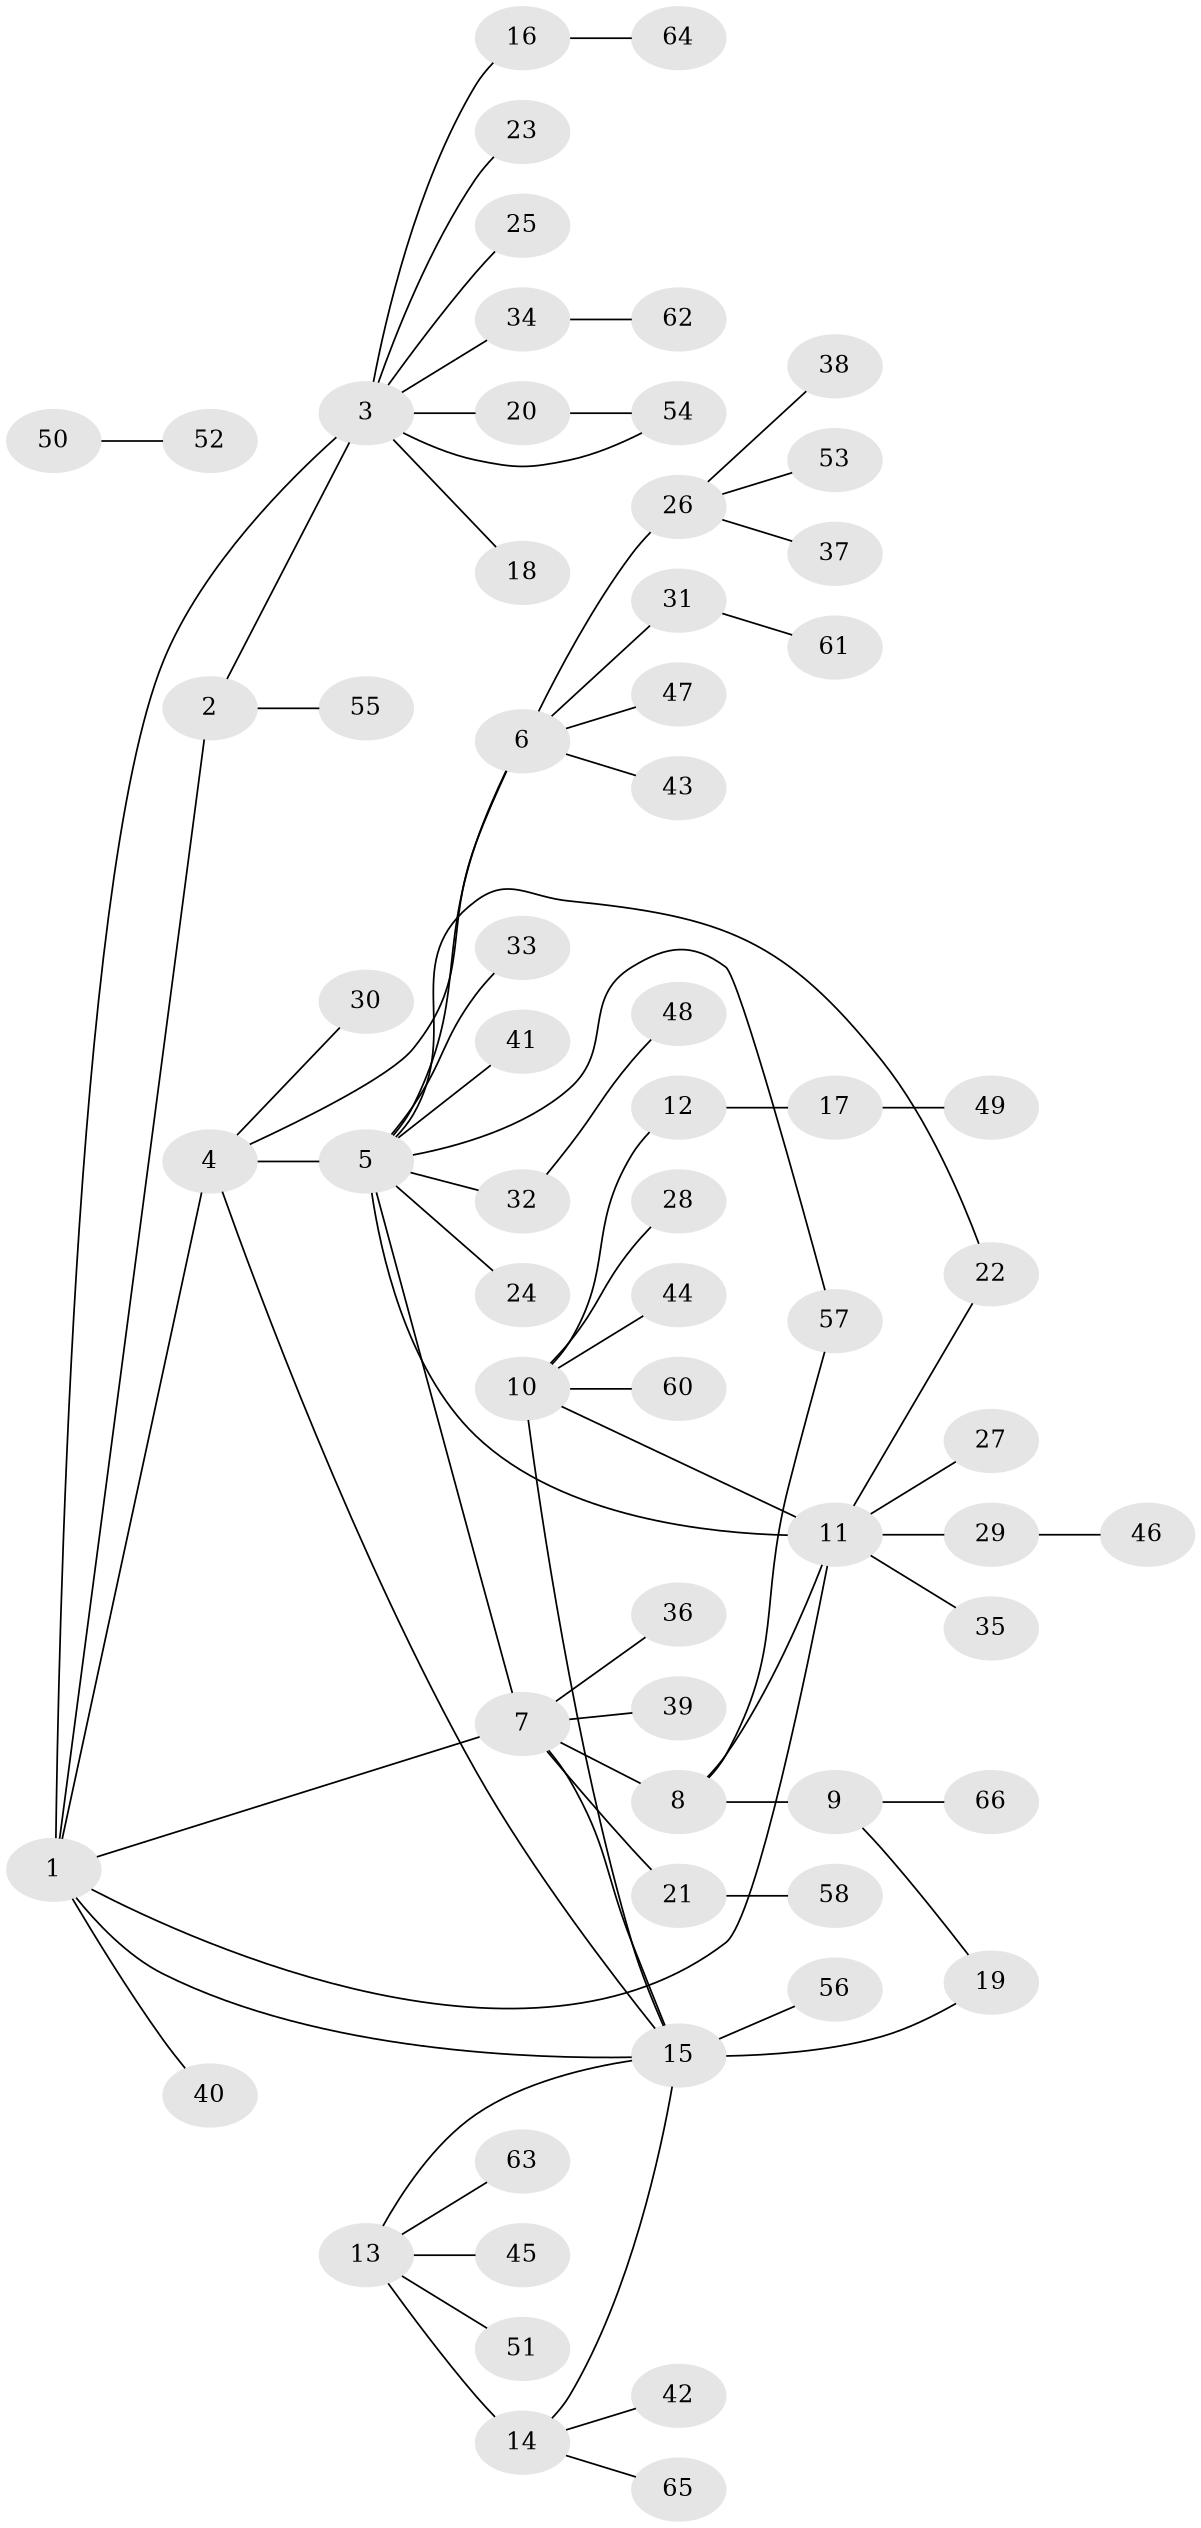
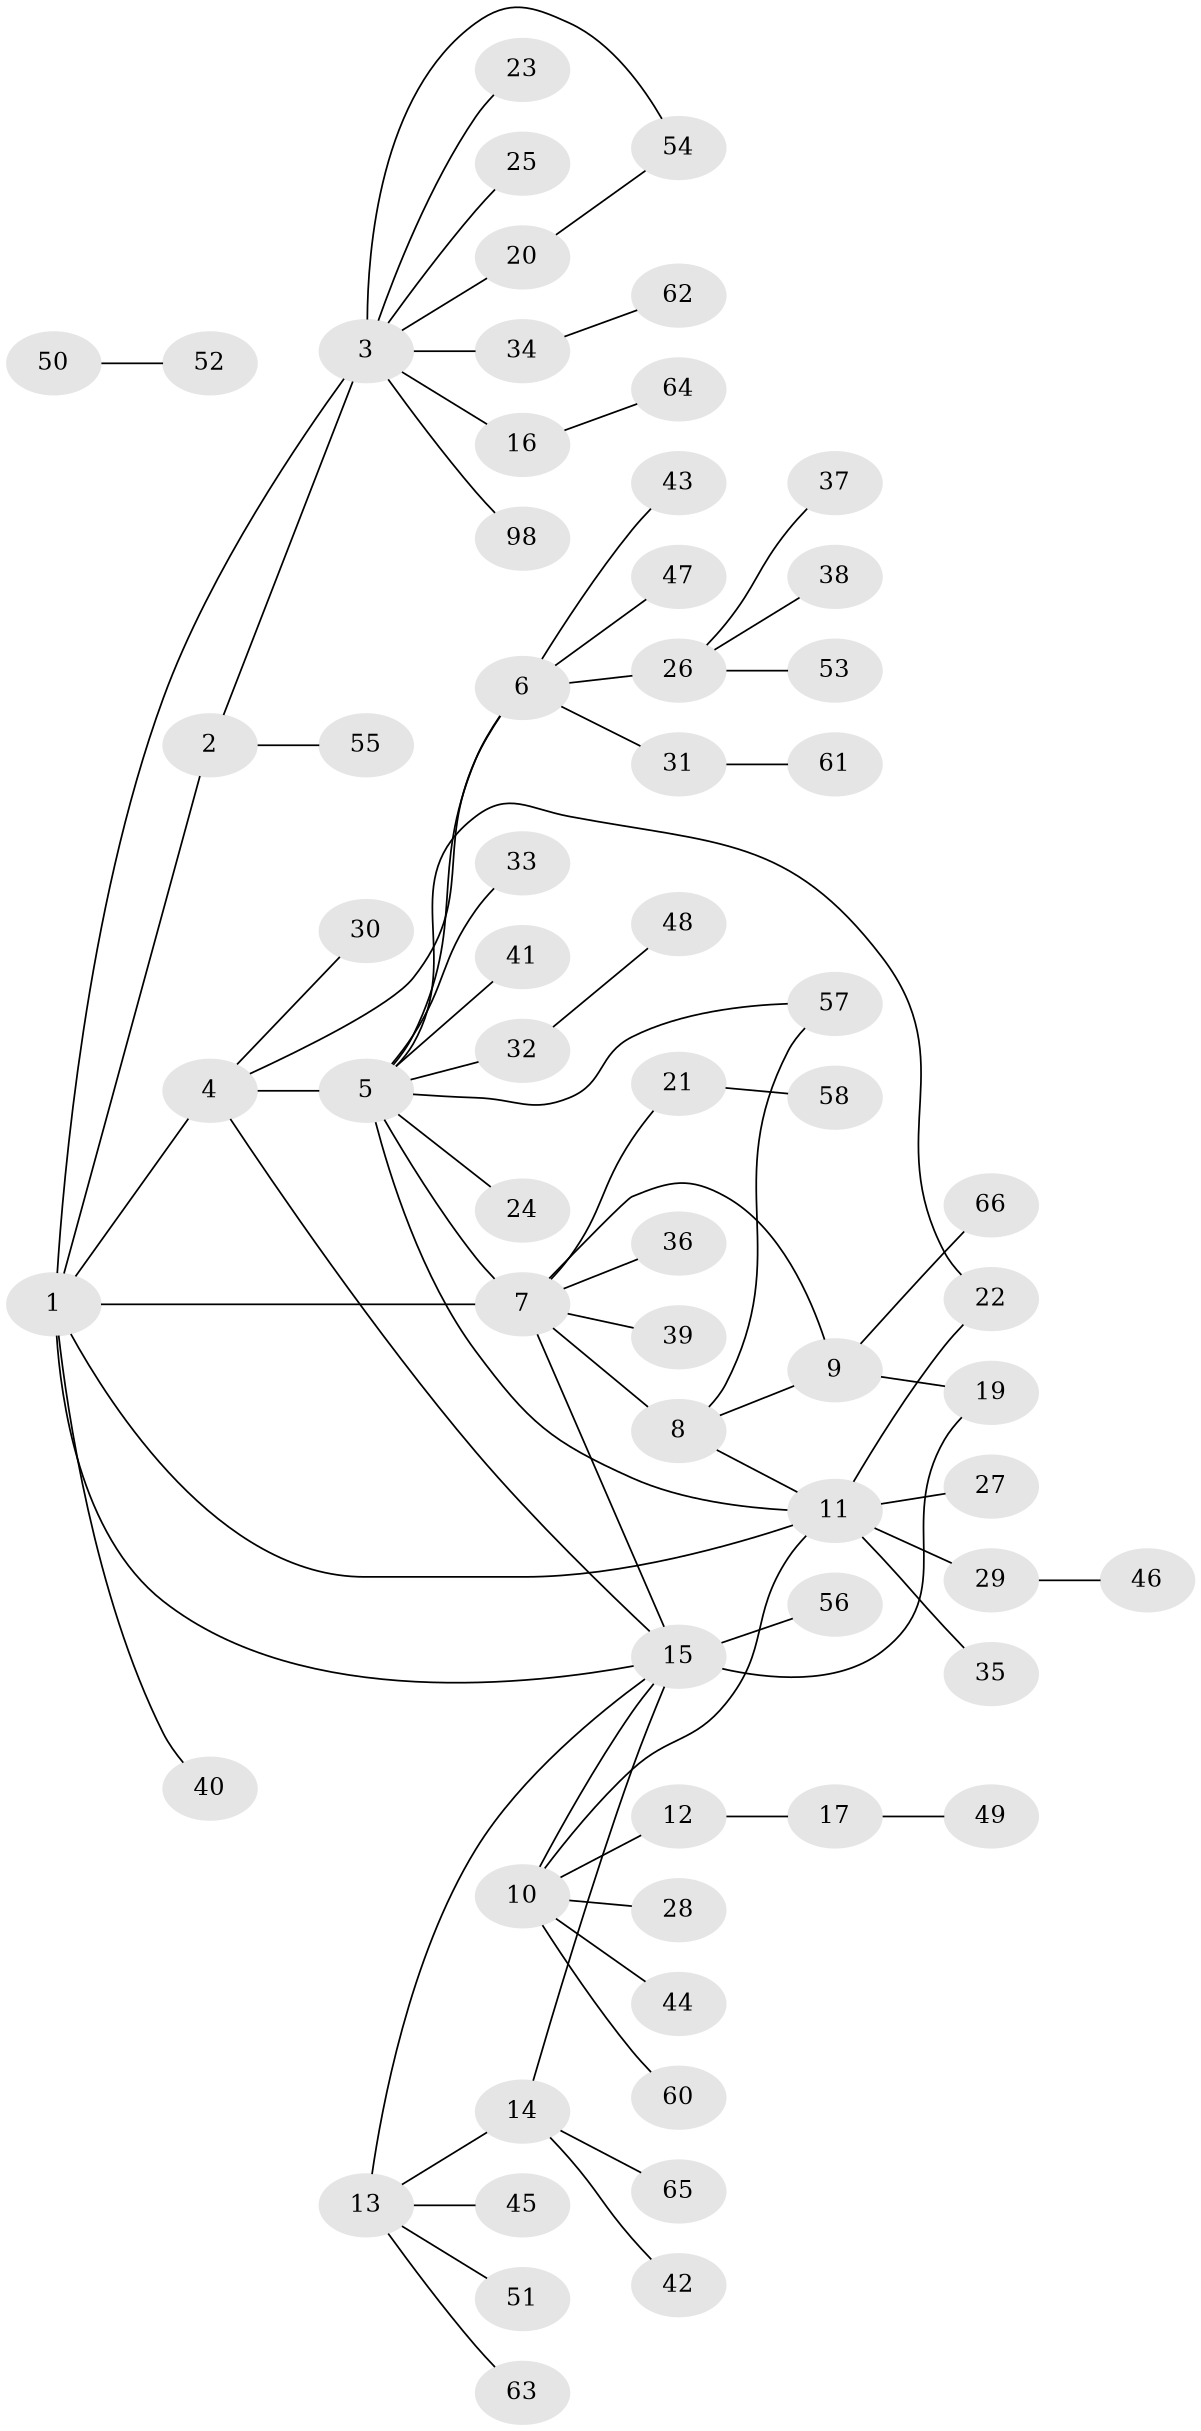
node "18": label "18" -> "98"
edge "7" -- "9": added
